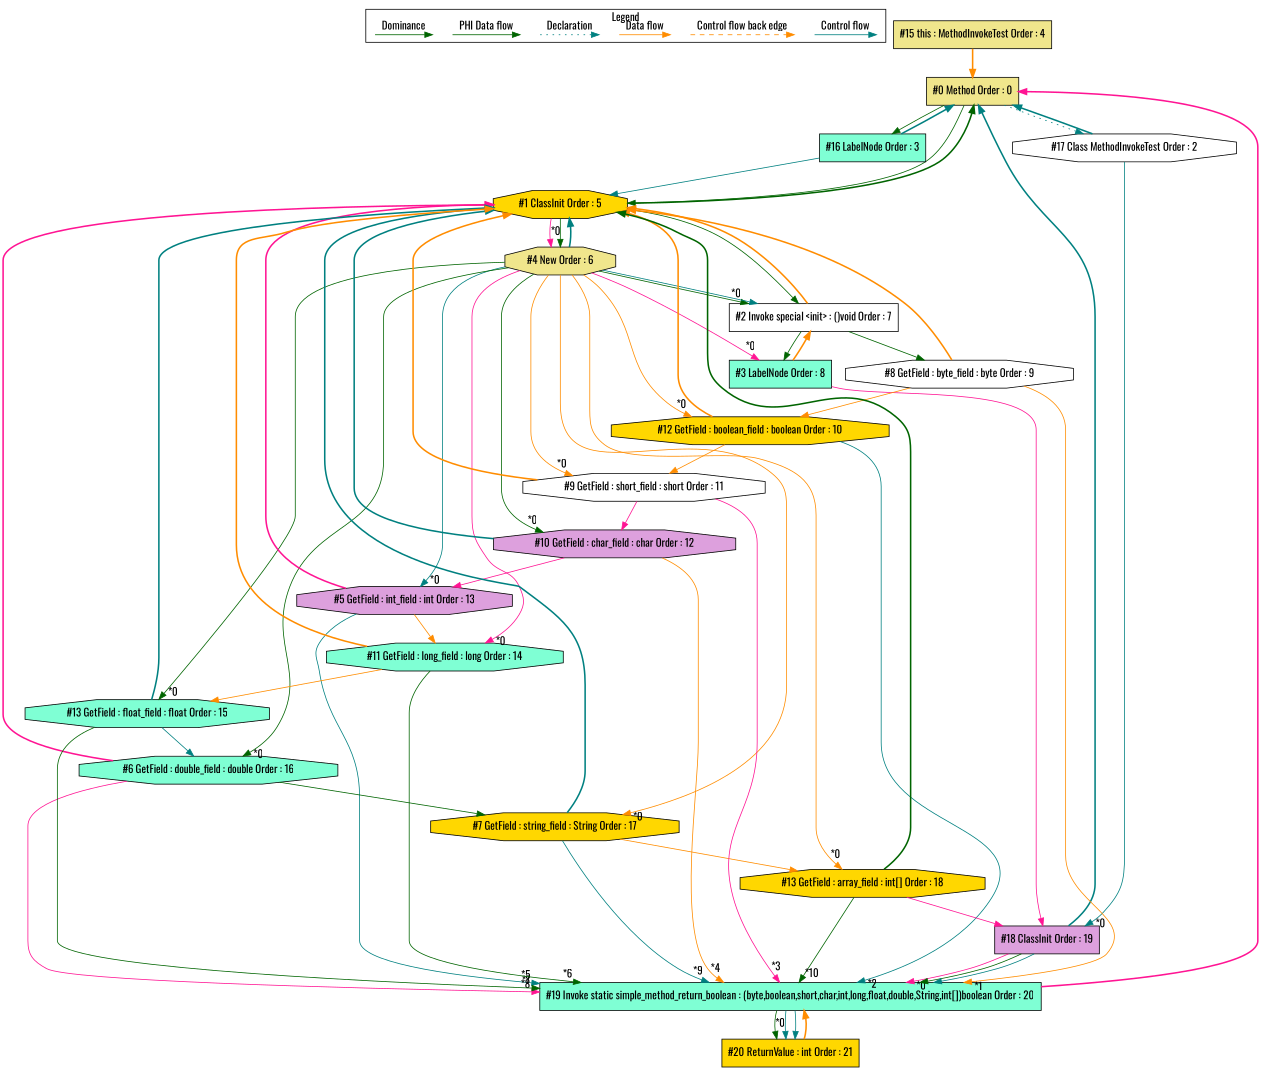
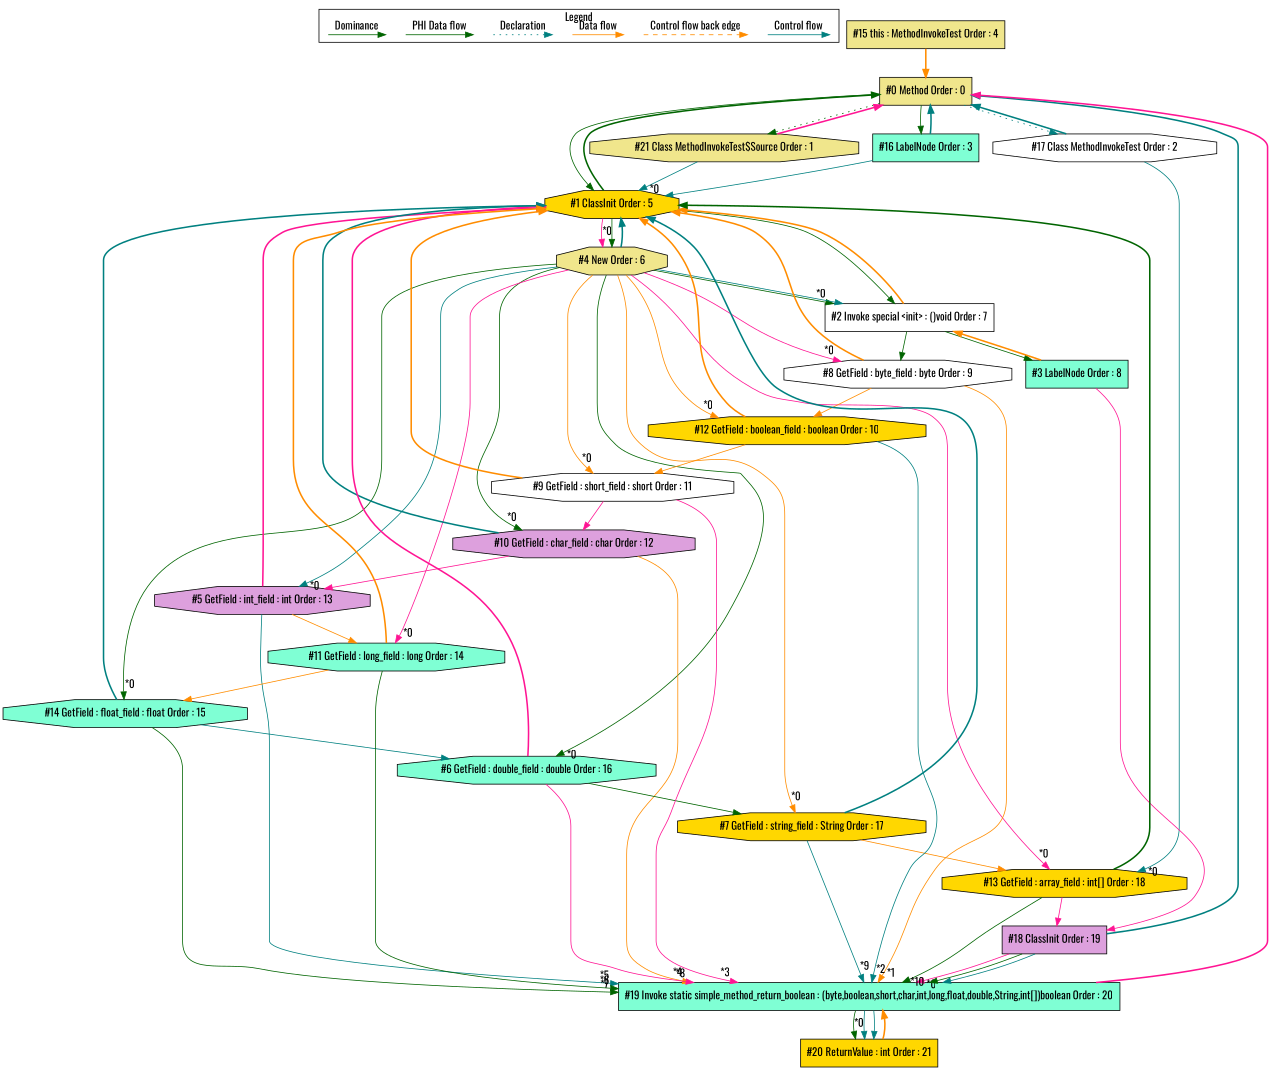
node "#21 Class MethodInvokeTest$Source Order : 1": added
edge "#4 New Order : 6" -> "#3 LabelNode Order : 8": now "#4 New Order : 6" -> "#8 GetField : byte_field : byte Order : 9"
edge "#4 New Order : 6" -> "#13 GetField : array_field : int[] Order : 18": color darkorange -> deeppink
edge "#17 Class MethodInvokeTest Order : 2" -> "#18 ClassInit Order : 19": now "#17 Class MethodInvokeTest Order : 2" -> "#13 GetField : array_field : int[] Order : 18"
node "#13 GetField : float_field : float Order : 15": label "#13 GetField : float_field : float Order : 15" -> "#14 GetField : float_field : float Order : 15"
